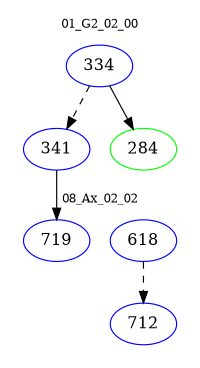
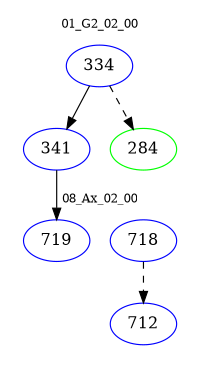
edge "334" -> "341": style dashed -> solid
edge "334" -> "284": style solid -> dashed
cluster "08_Ax_02_02": label "08_Ax_02_02" -> "08_Ax_02_00"
node "618": label "618" -> "718"
